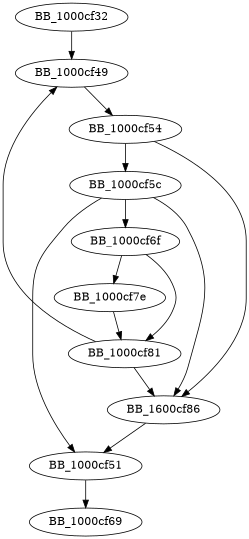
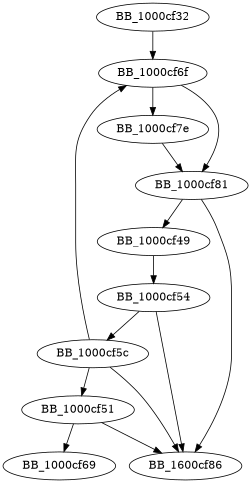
edge "BB_1000cf32" -> "BB_1000cf49": now "BB_1000cf32" -> "BB_1000cf6f"
edge "BB_1600cf86" -> "BB_1000cf51": reversed
